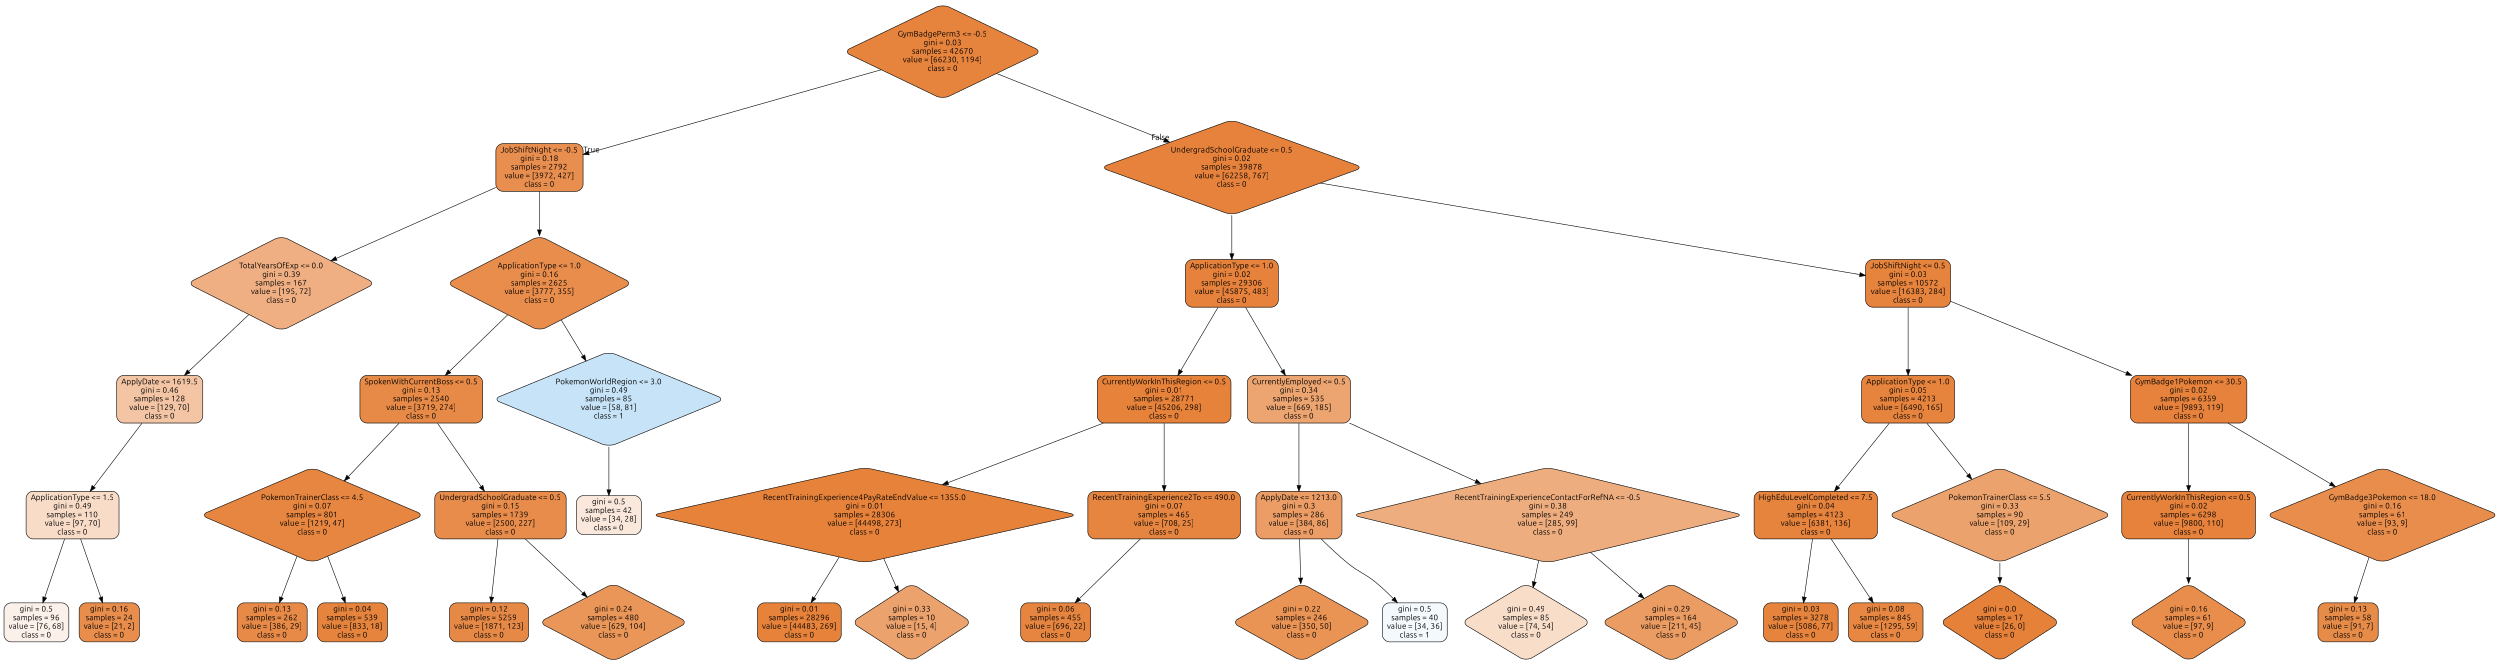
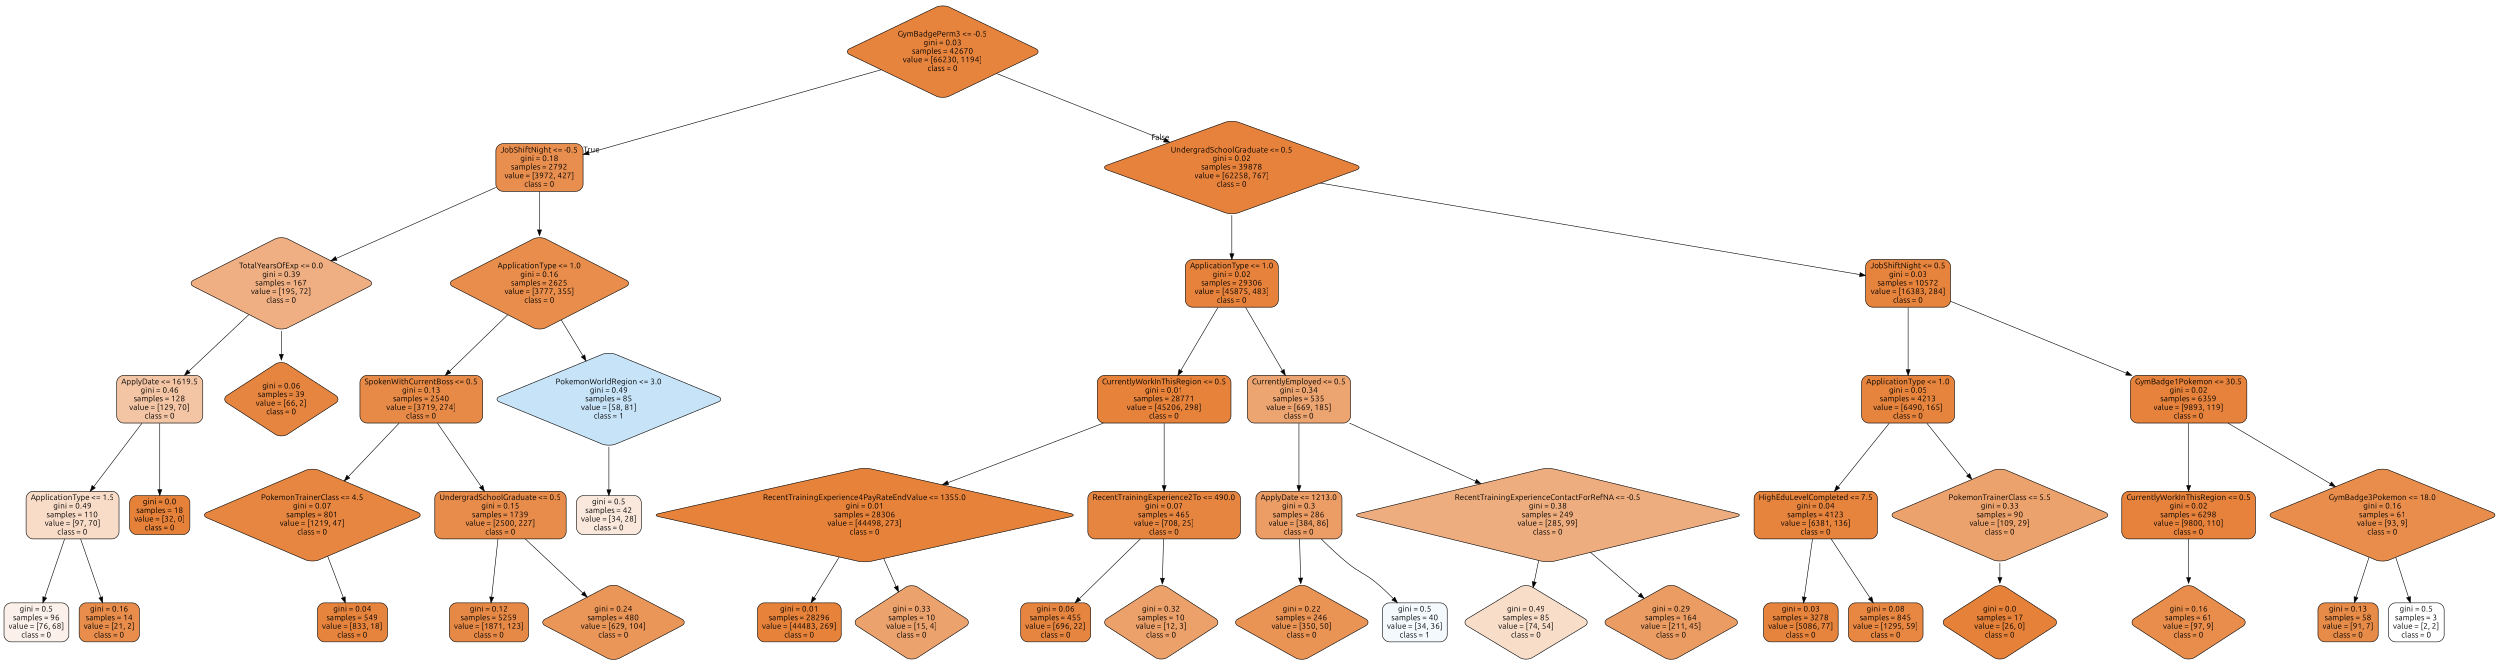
node "gini = 0.06 samples = 39 value = [66, 2] class = 0": added
node "gini = 0.0 samples = 18 value = [32, 0] class = 0": added
node "gini = 0.16 samples = 24 value = [21, 2] class = 0": label "gini = 0.16 samples = 24 value = [21, 2] class = 0" -> "gini = 0.16 samples = 14 value = [21, 2] class = 0"
node "gini = 0.13 samples = 262 value = [386, 29] class = 0": removed
node "gini = 0.04 samples = 539 value = [833, 18] class = 0": label "gini = 0.04 samples = 539 value = [833, 18] class = 0" -> "gini = 0.04 samples = 549 value = [833, 18] class = 0"
node "gini = 0.32 samples = 10 value = [12, 3] class = 0": added
node "gini = 0.5 samples = 3 value = [2, 2] class = 0": added
